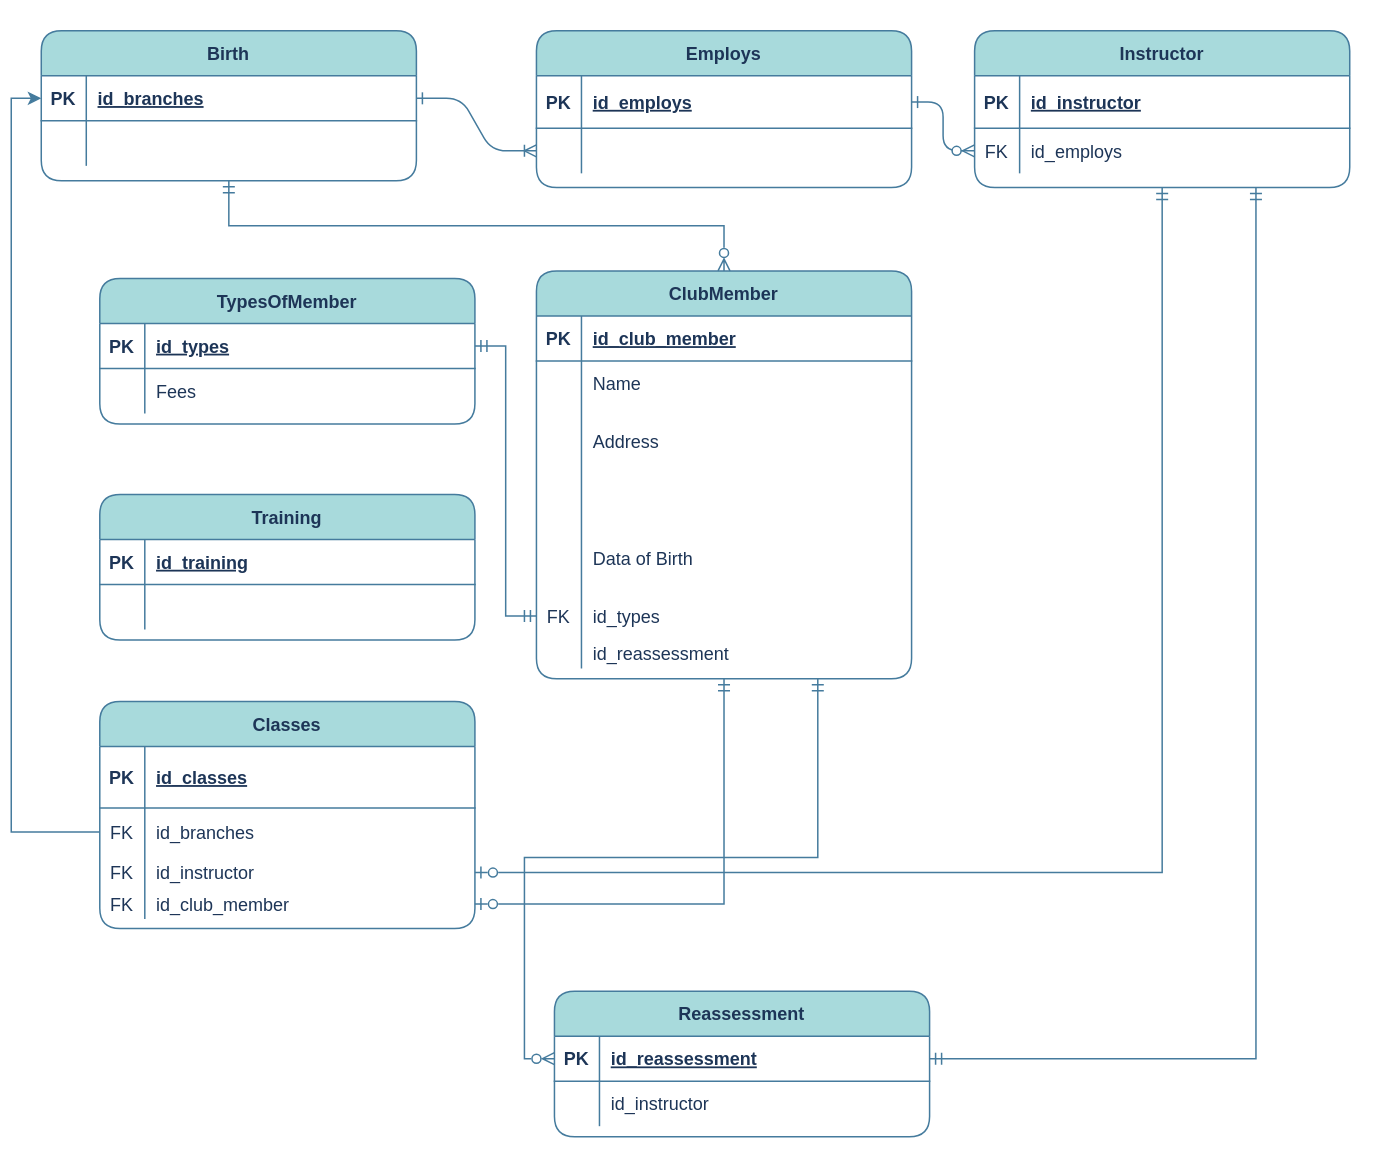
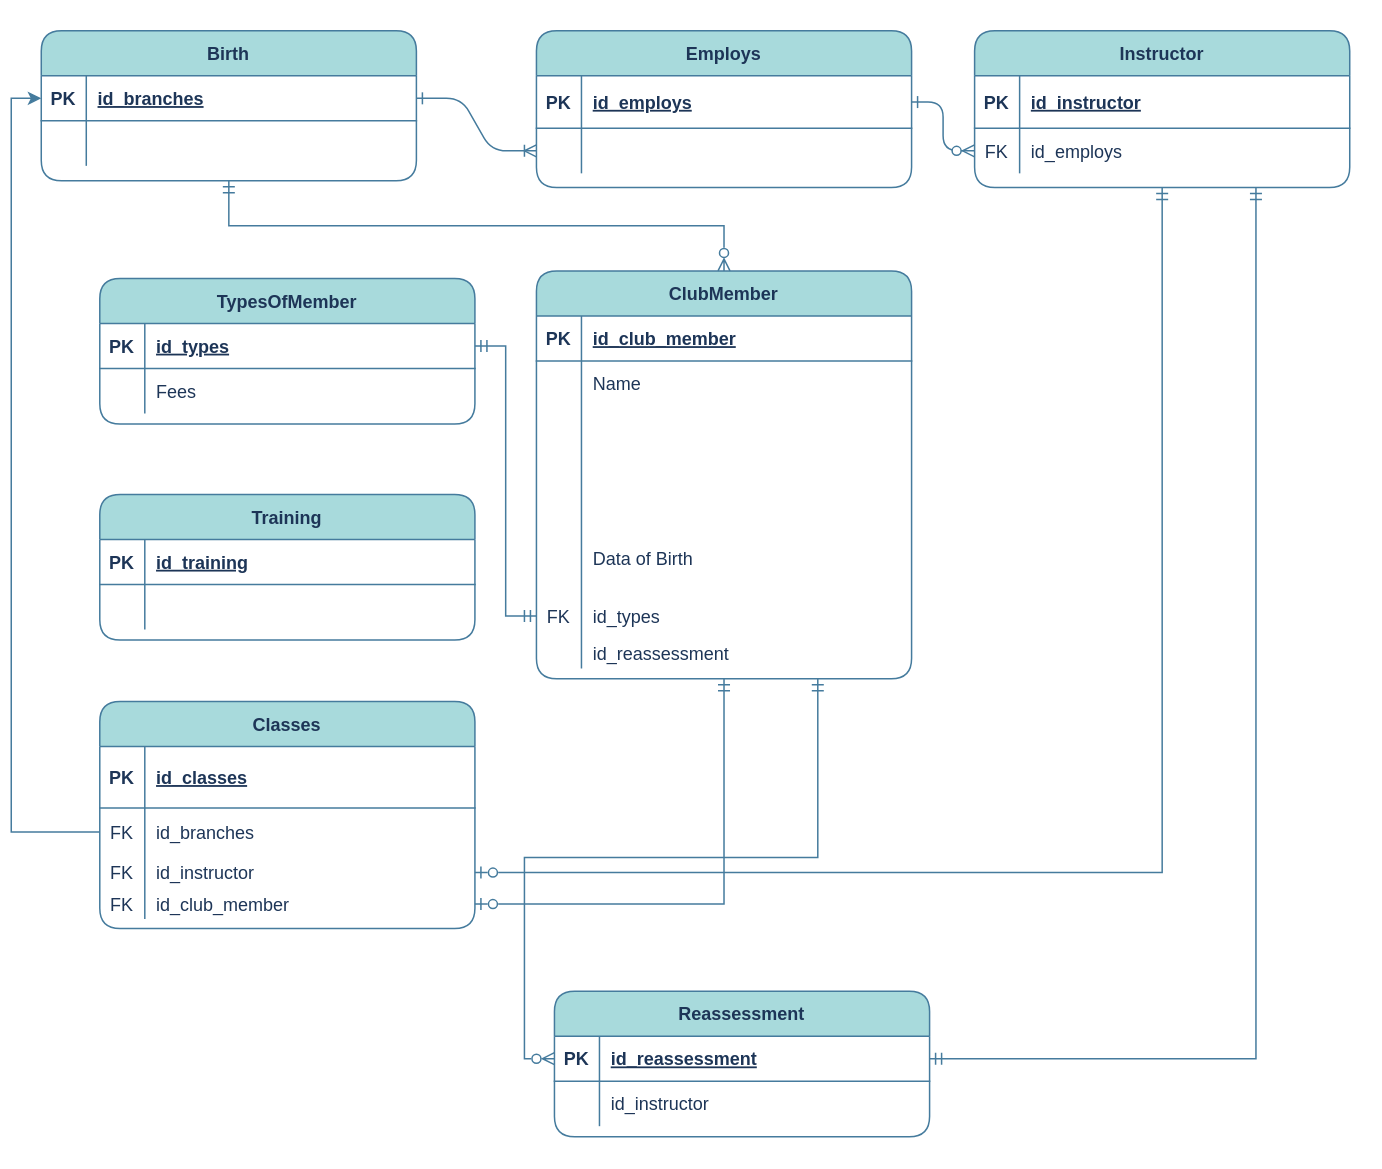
node "Address": removed
